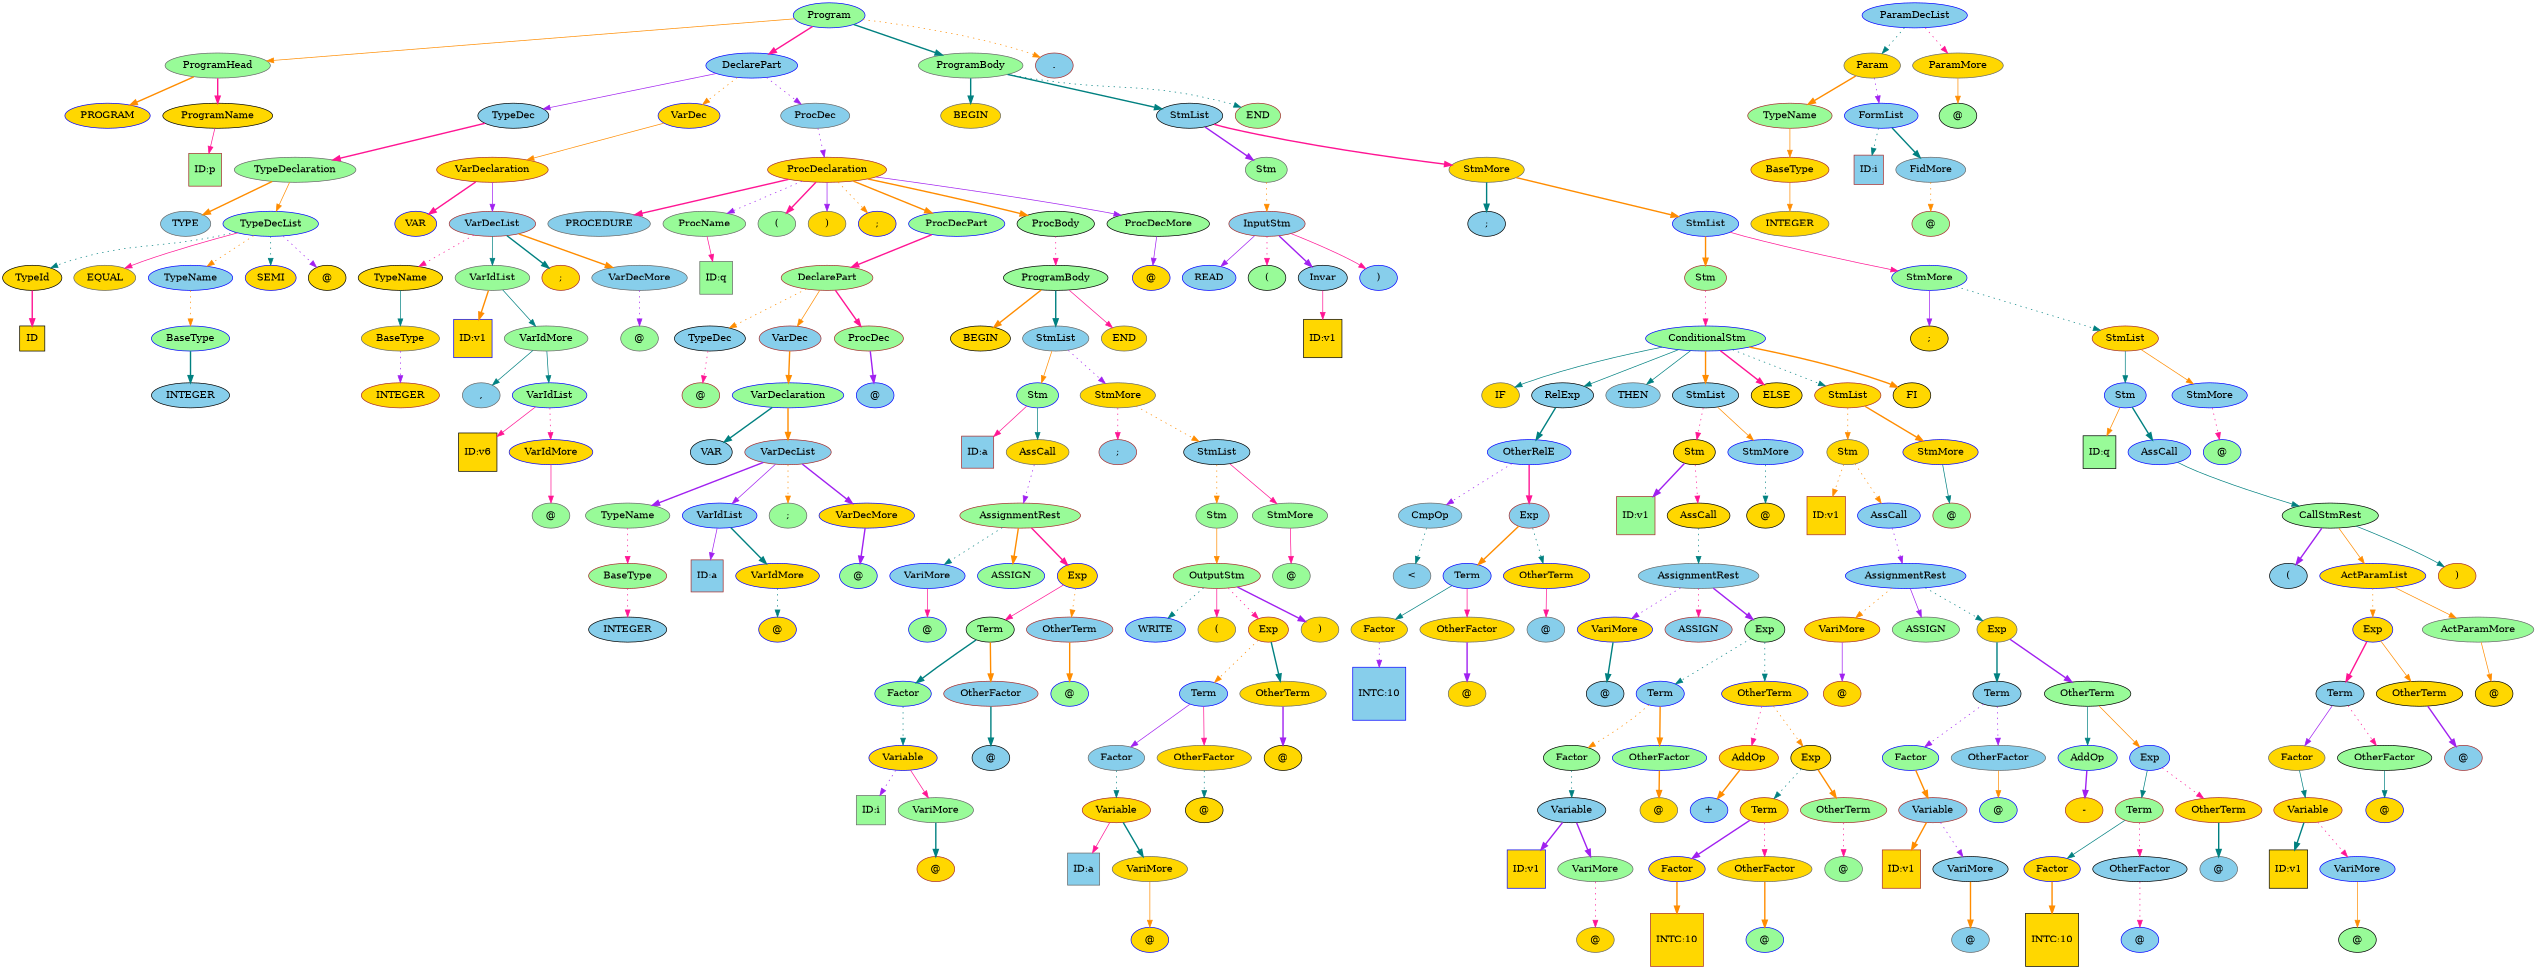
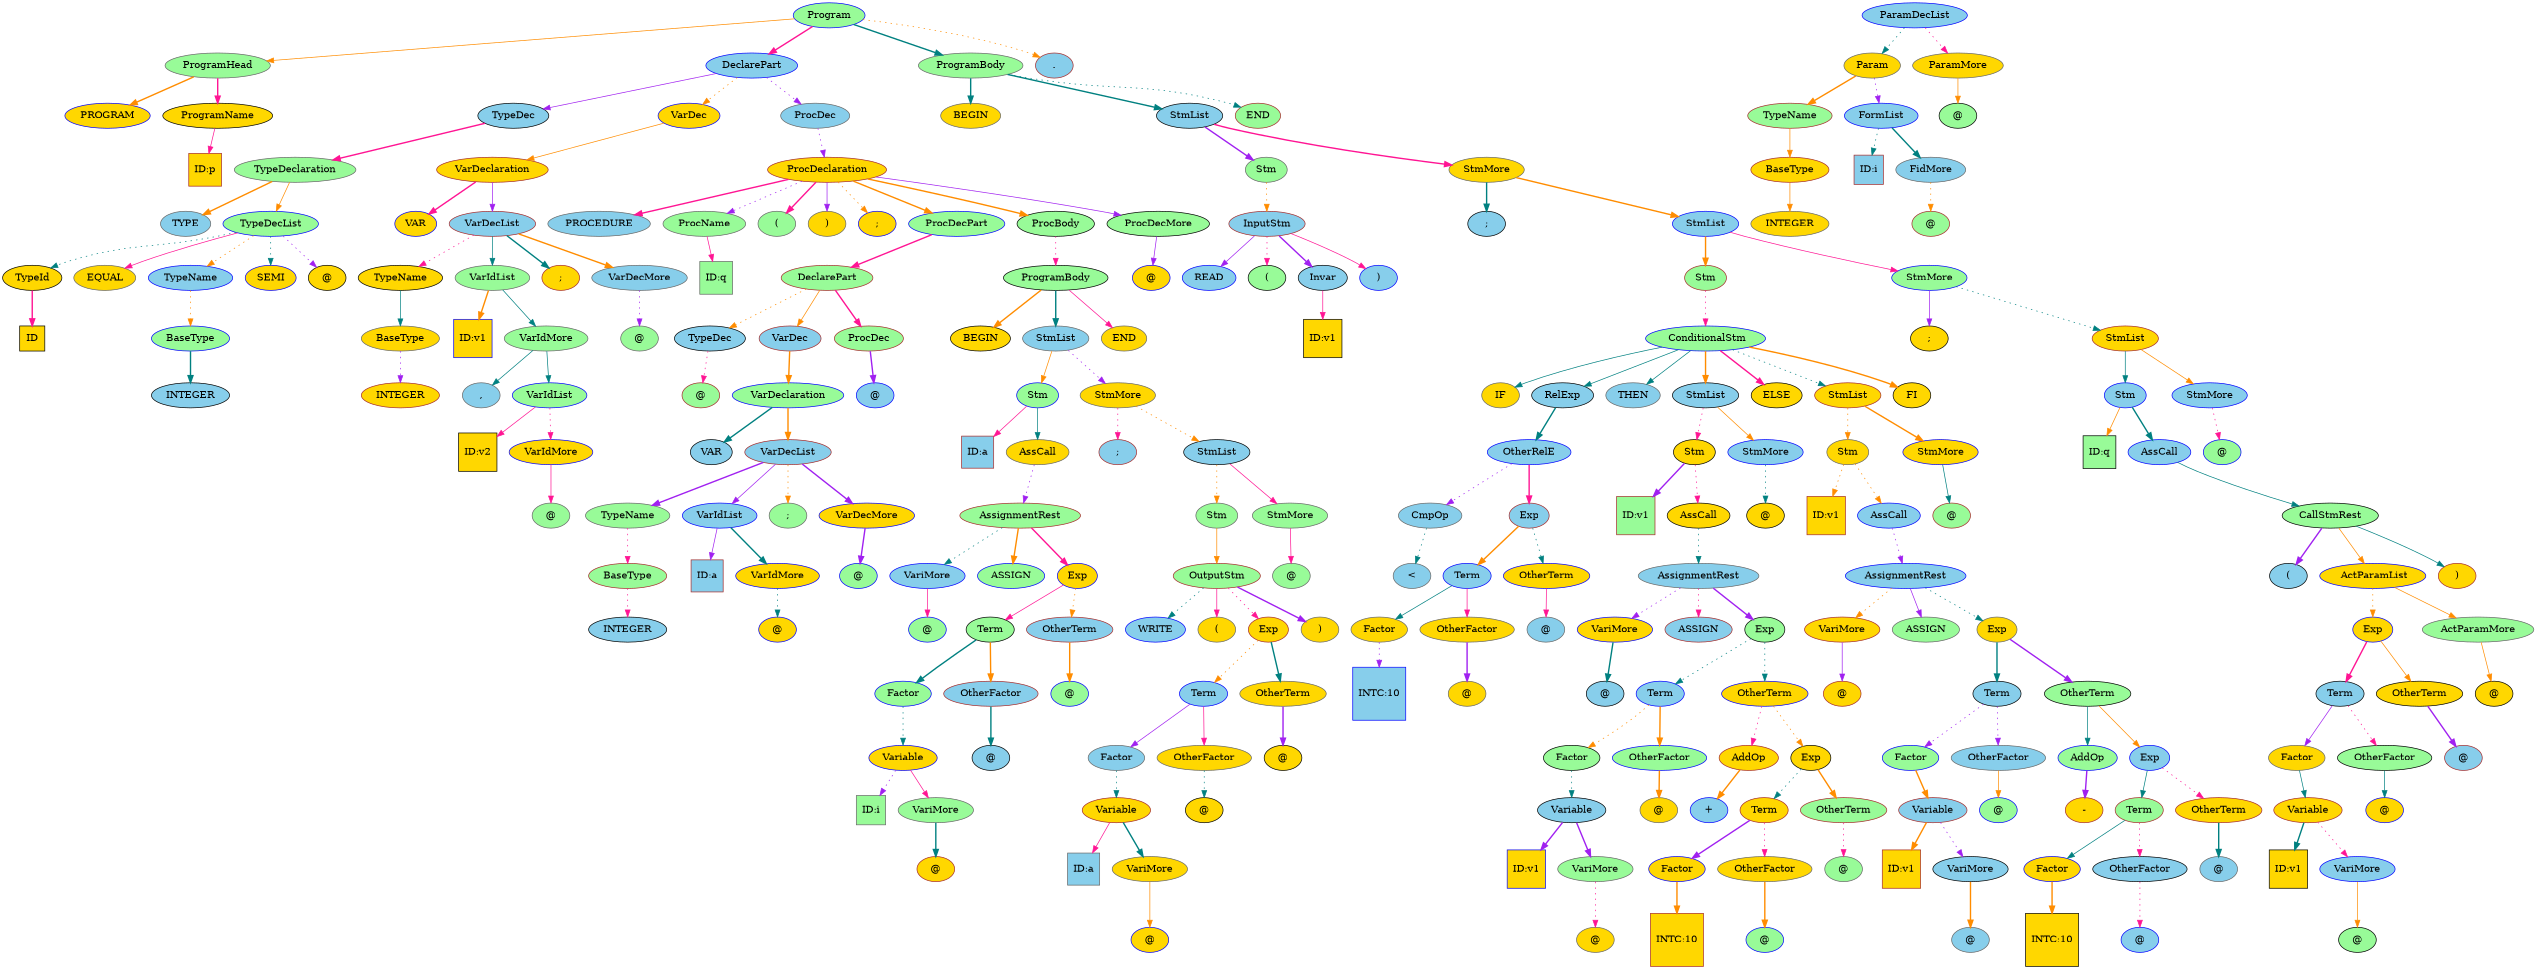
node "ID:p": fillcolor palegreen -> gold
node "ID:v6": label "ID:v6" -> "ID:v2"
